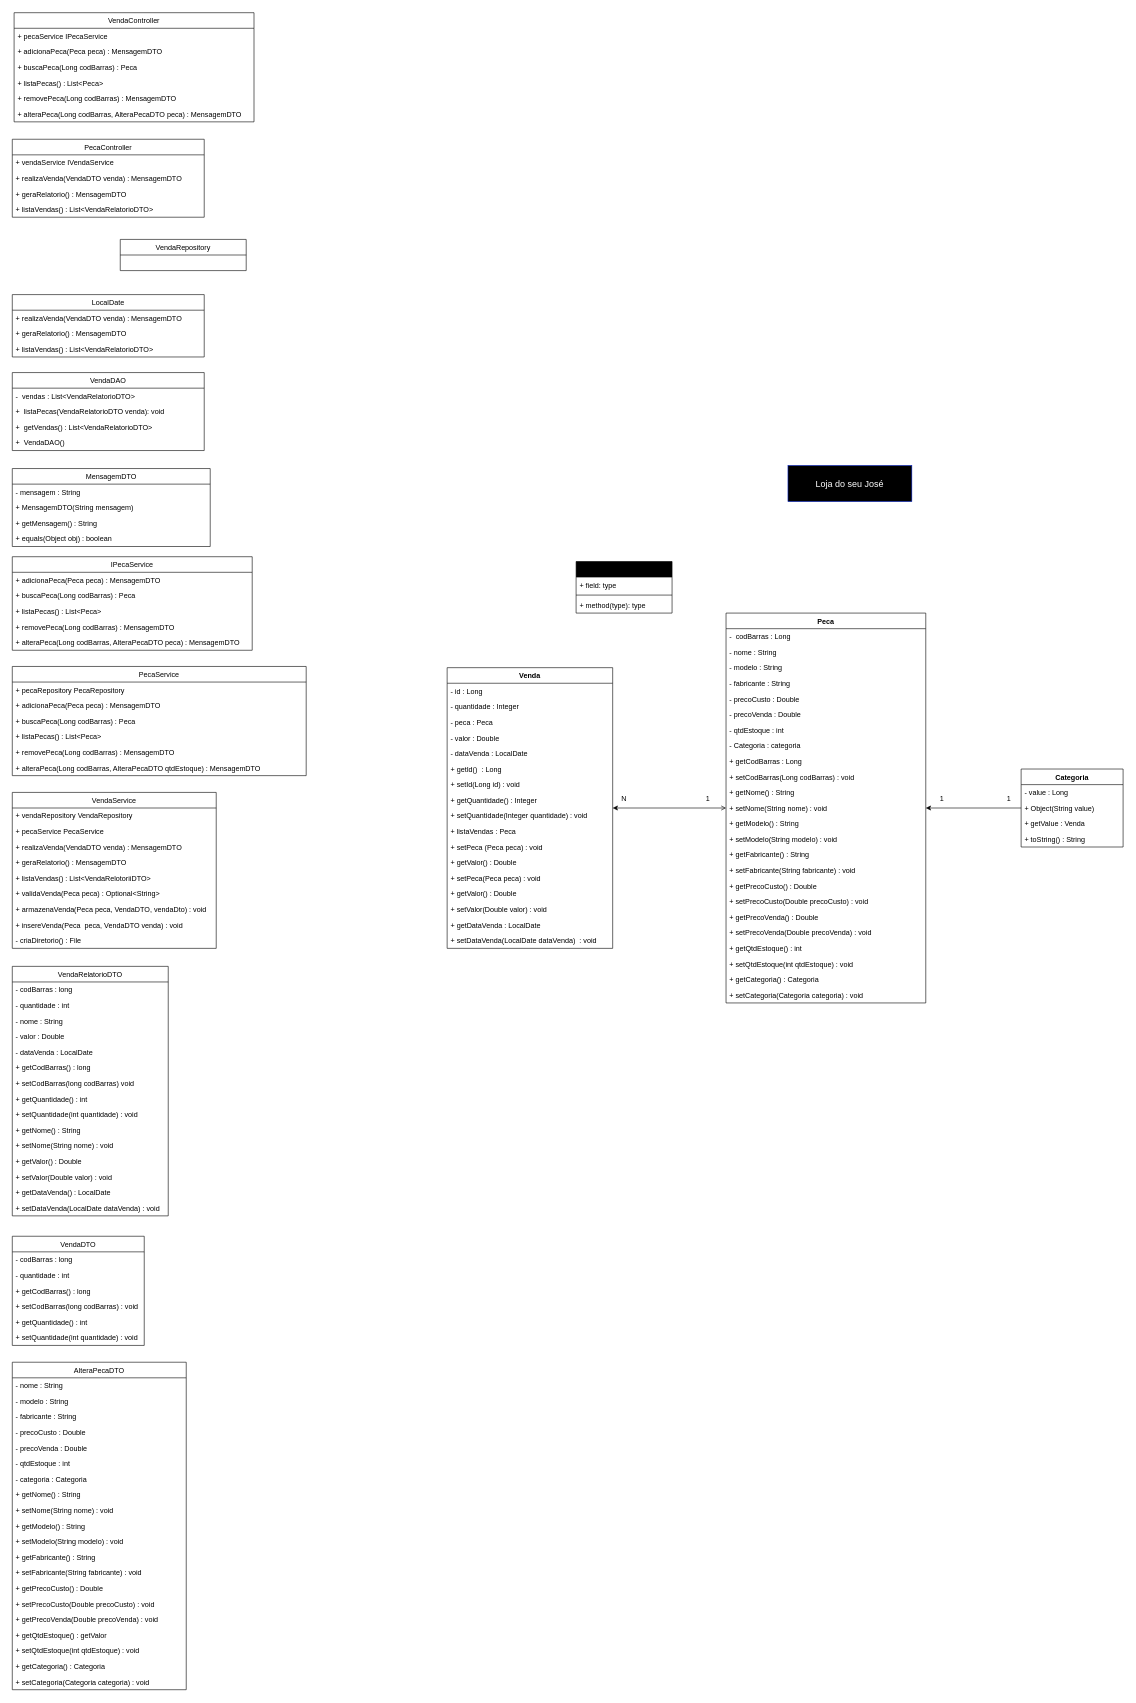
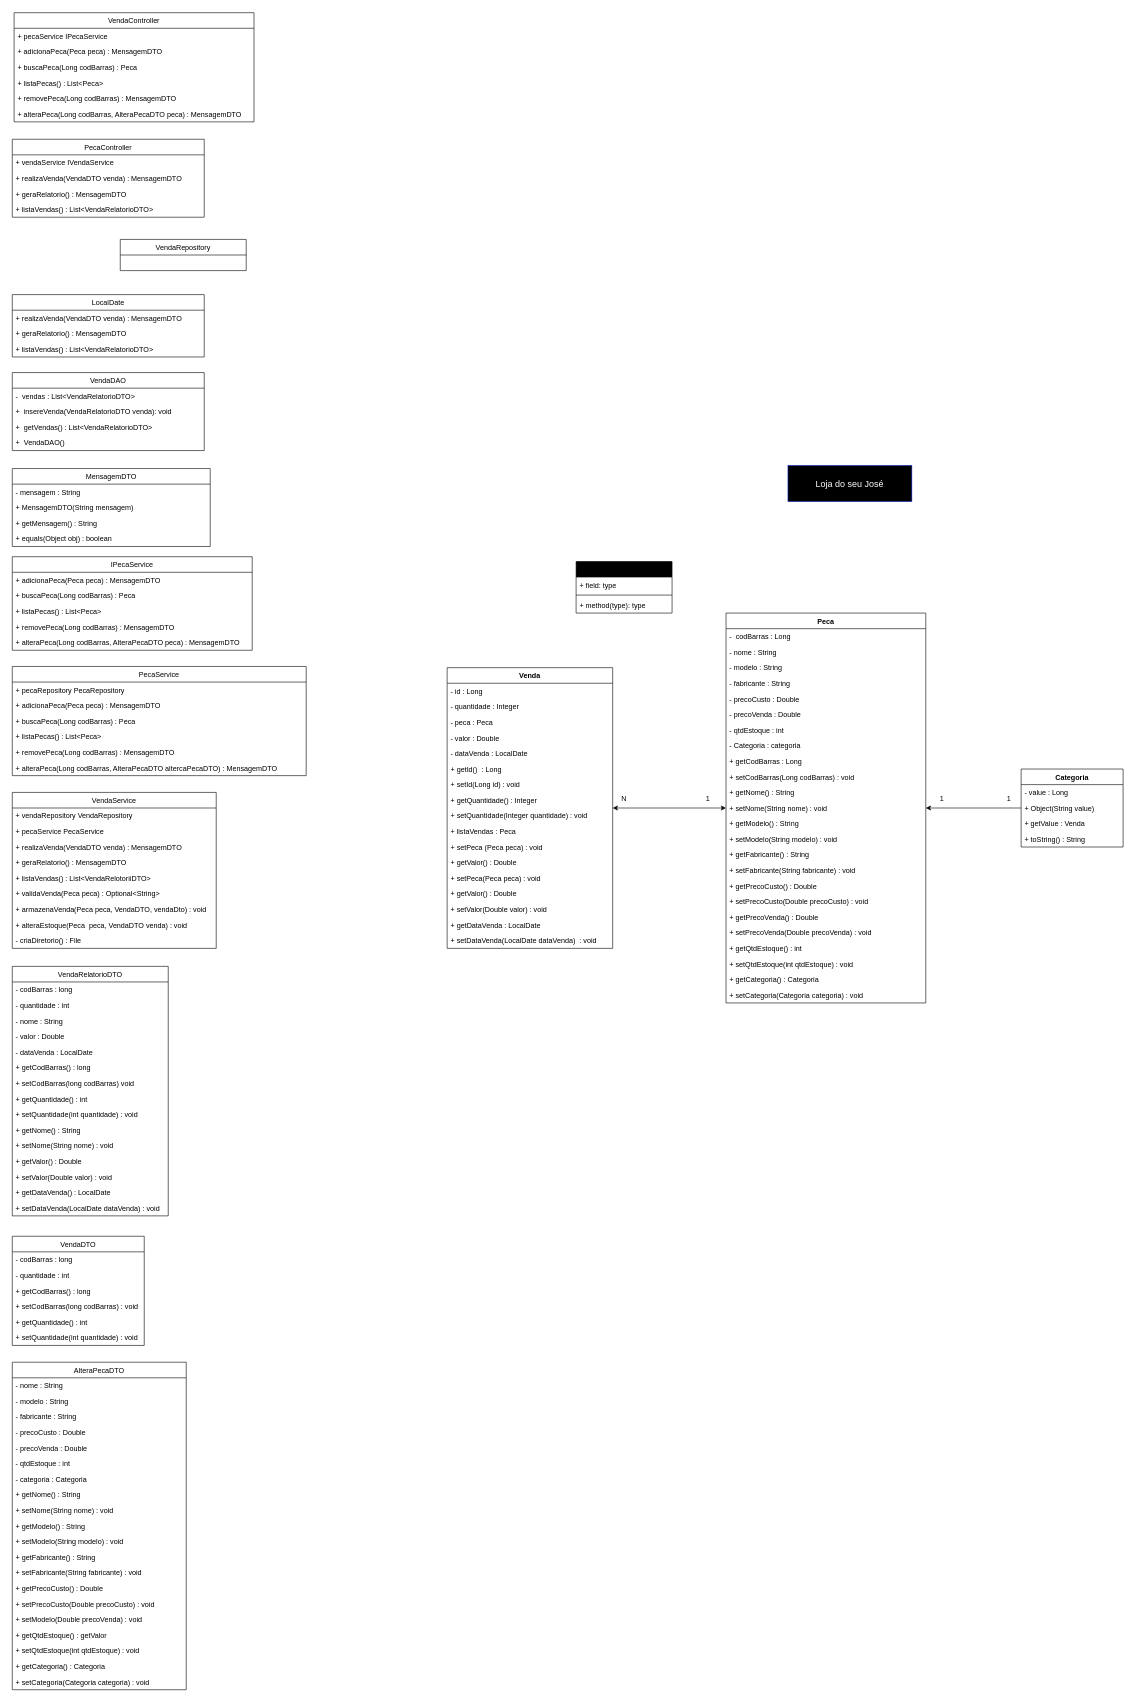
node "+ listaPecas(VendaRelatorioDTO venda): void": label "+ listaPecas(VendaRelatorioDTO venda): void" -> "+ insereVenda(VendaRelatorioDTO venda): void"
node "+ alteraPeca(Long codBarras, AlteraPecaDTO qtdEstoque) : MensagemDTO": label "+ alteraPeca(Long codBarras, AlteraPecaDTO qtdEstoque) : MensagemDTO" -> "+ alteraPeca(Long codBarras, AlteraPecaDTO altercaPecaDTO) : MensagemDTO"
edge "Venda" -- "Peca": arrowhead open -> classic
node "+ insereVenda(Peca peca, VendaDTO venda) : void": label "+ insereVenda(Peca peca, VendaDTO venda) : void" -> "+ alteraEstoque(Peca peca, VendaDTO venda) : void"
node "+ getPrecoVenda(Double precoVenda) : void": label "+ getPrecoVenda(Double precoVenda) : void" -> "+ setModelo(Double precoVenda) : void"
